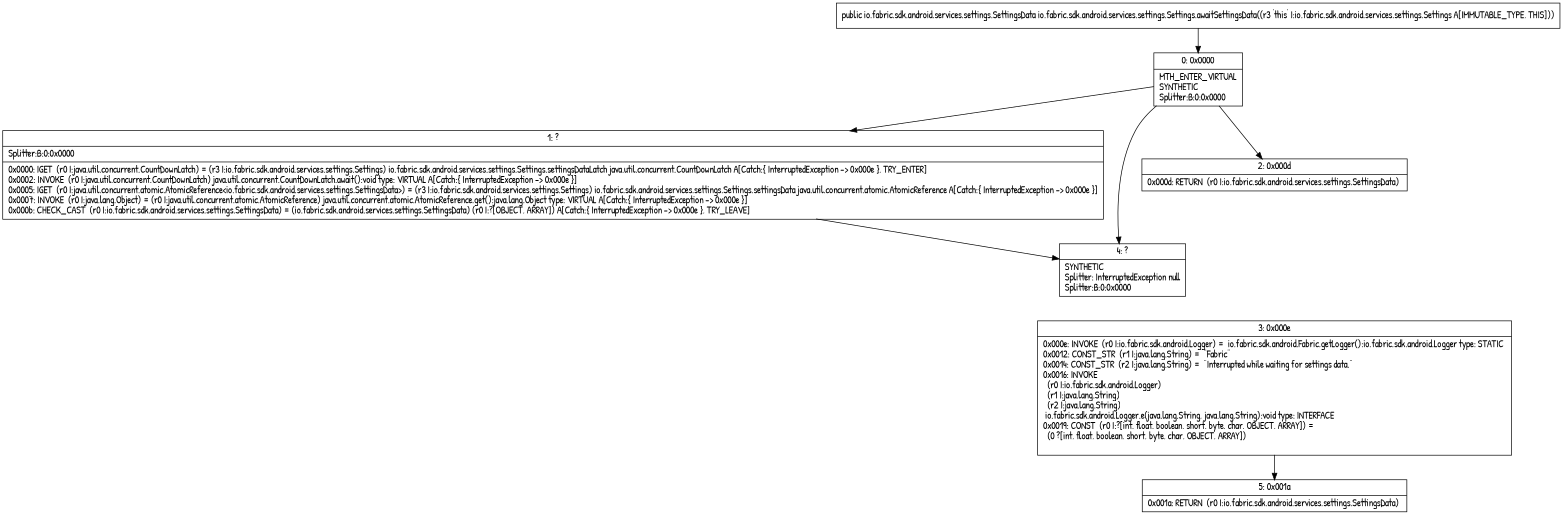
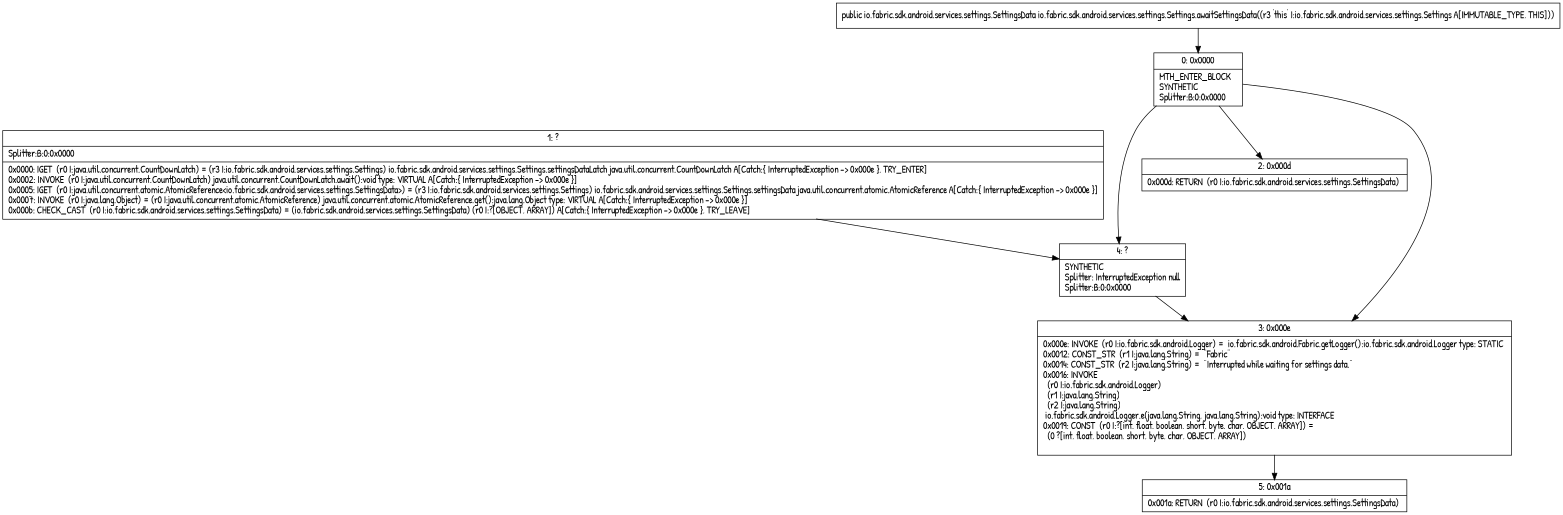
node "0: 0x0000": text "MTH_ENTER_VIRTUAL" -> "MTH_ENTER_BLOCK"
edge "0: 0x0000" -> "1: ?": now "0: 0x0000" -> "3: 0x000e"
edge "4: ?" -> "3: 0x000e": added
